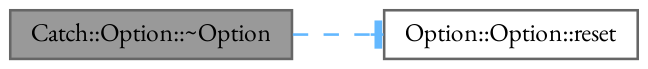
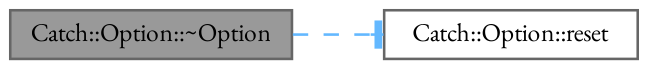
node "Option::Option::reset": label "Option::Option::reset" -> "Catch::Option::reset"
